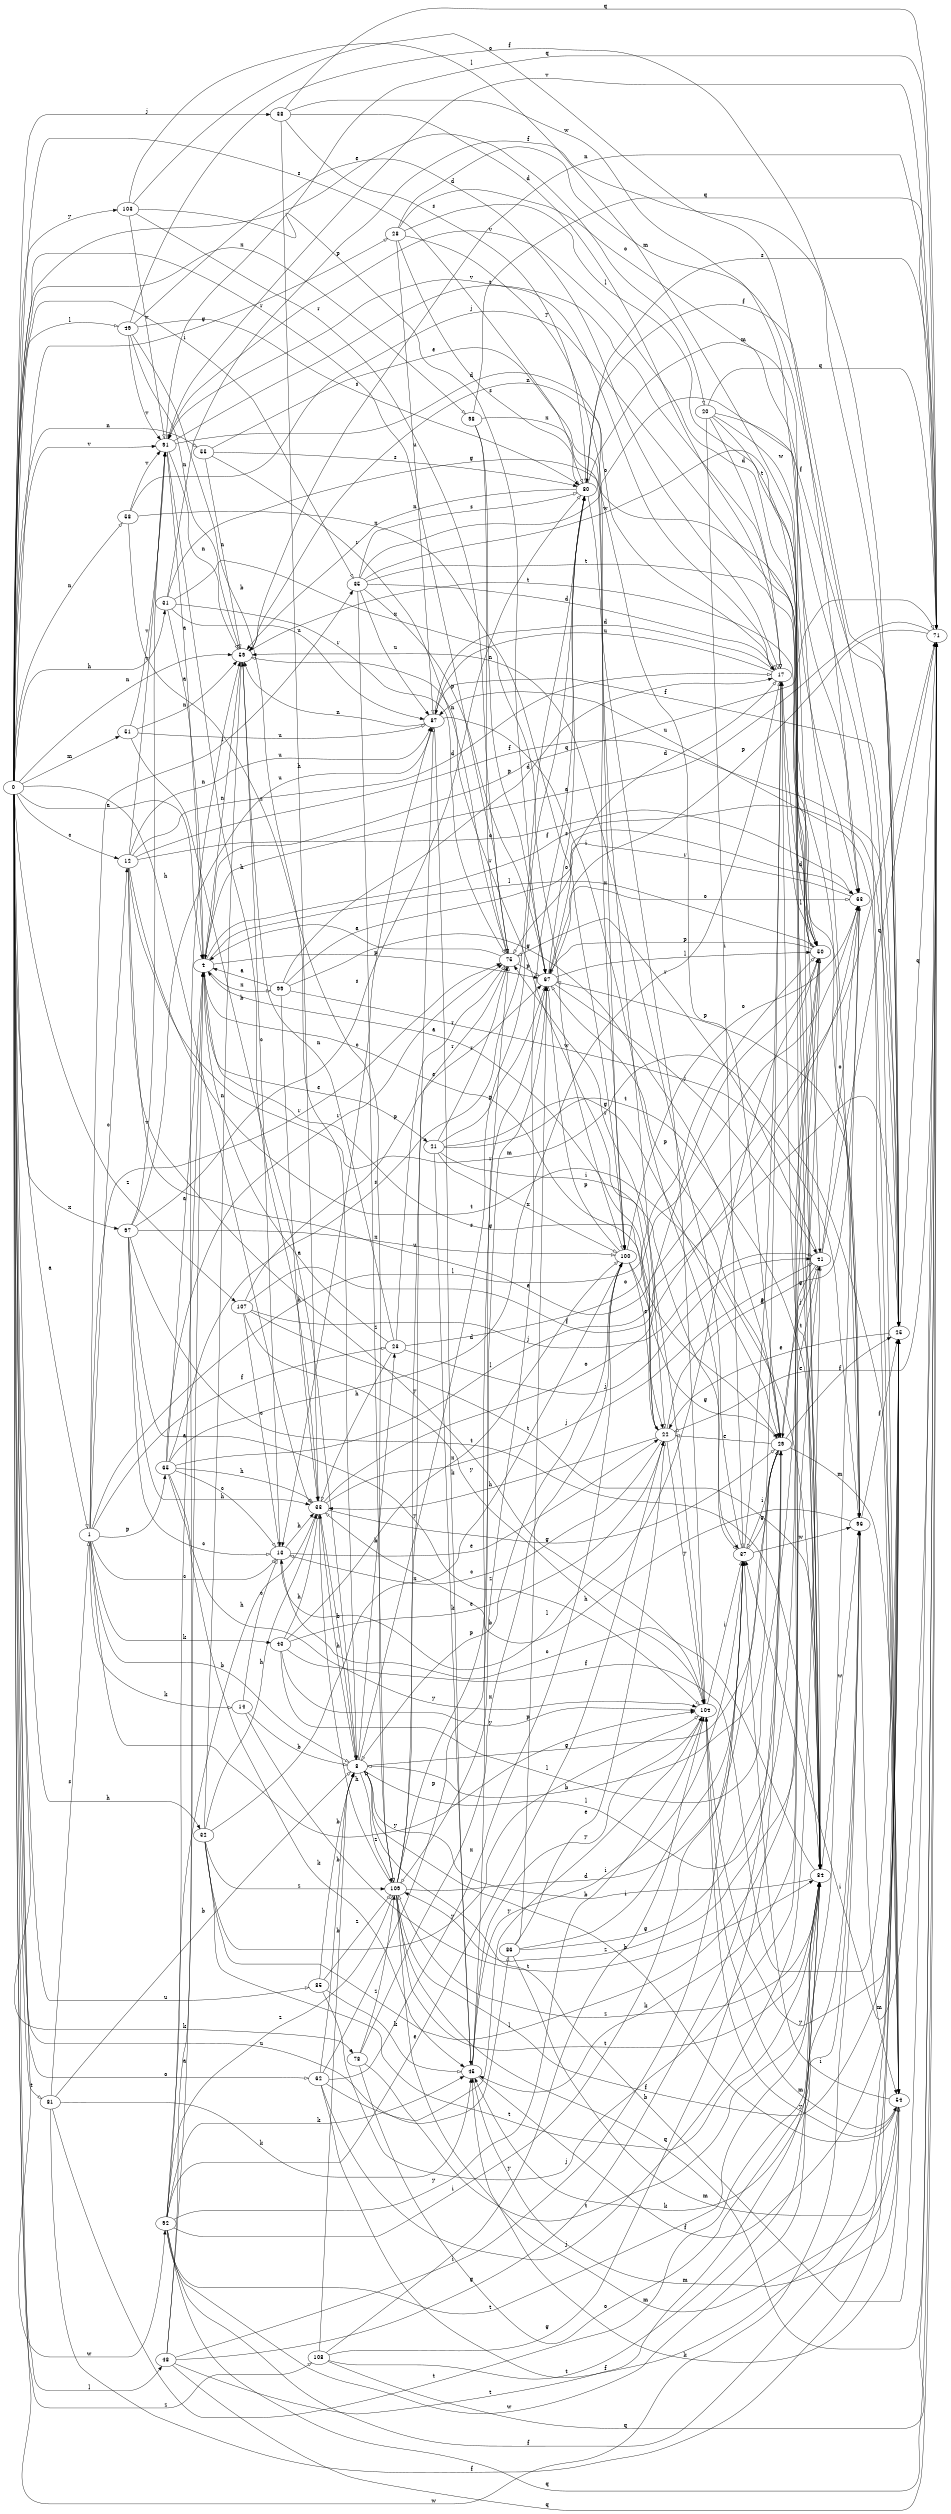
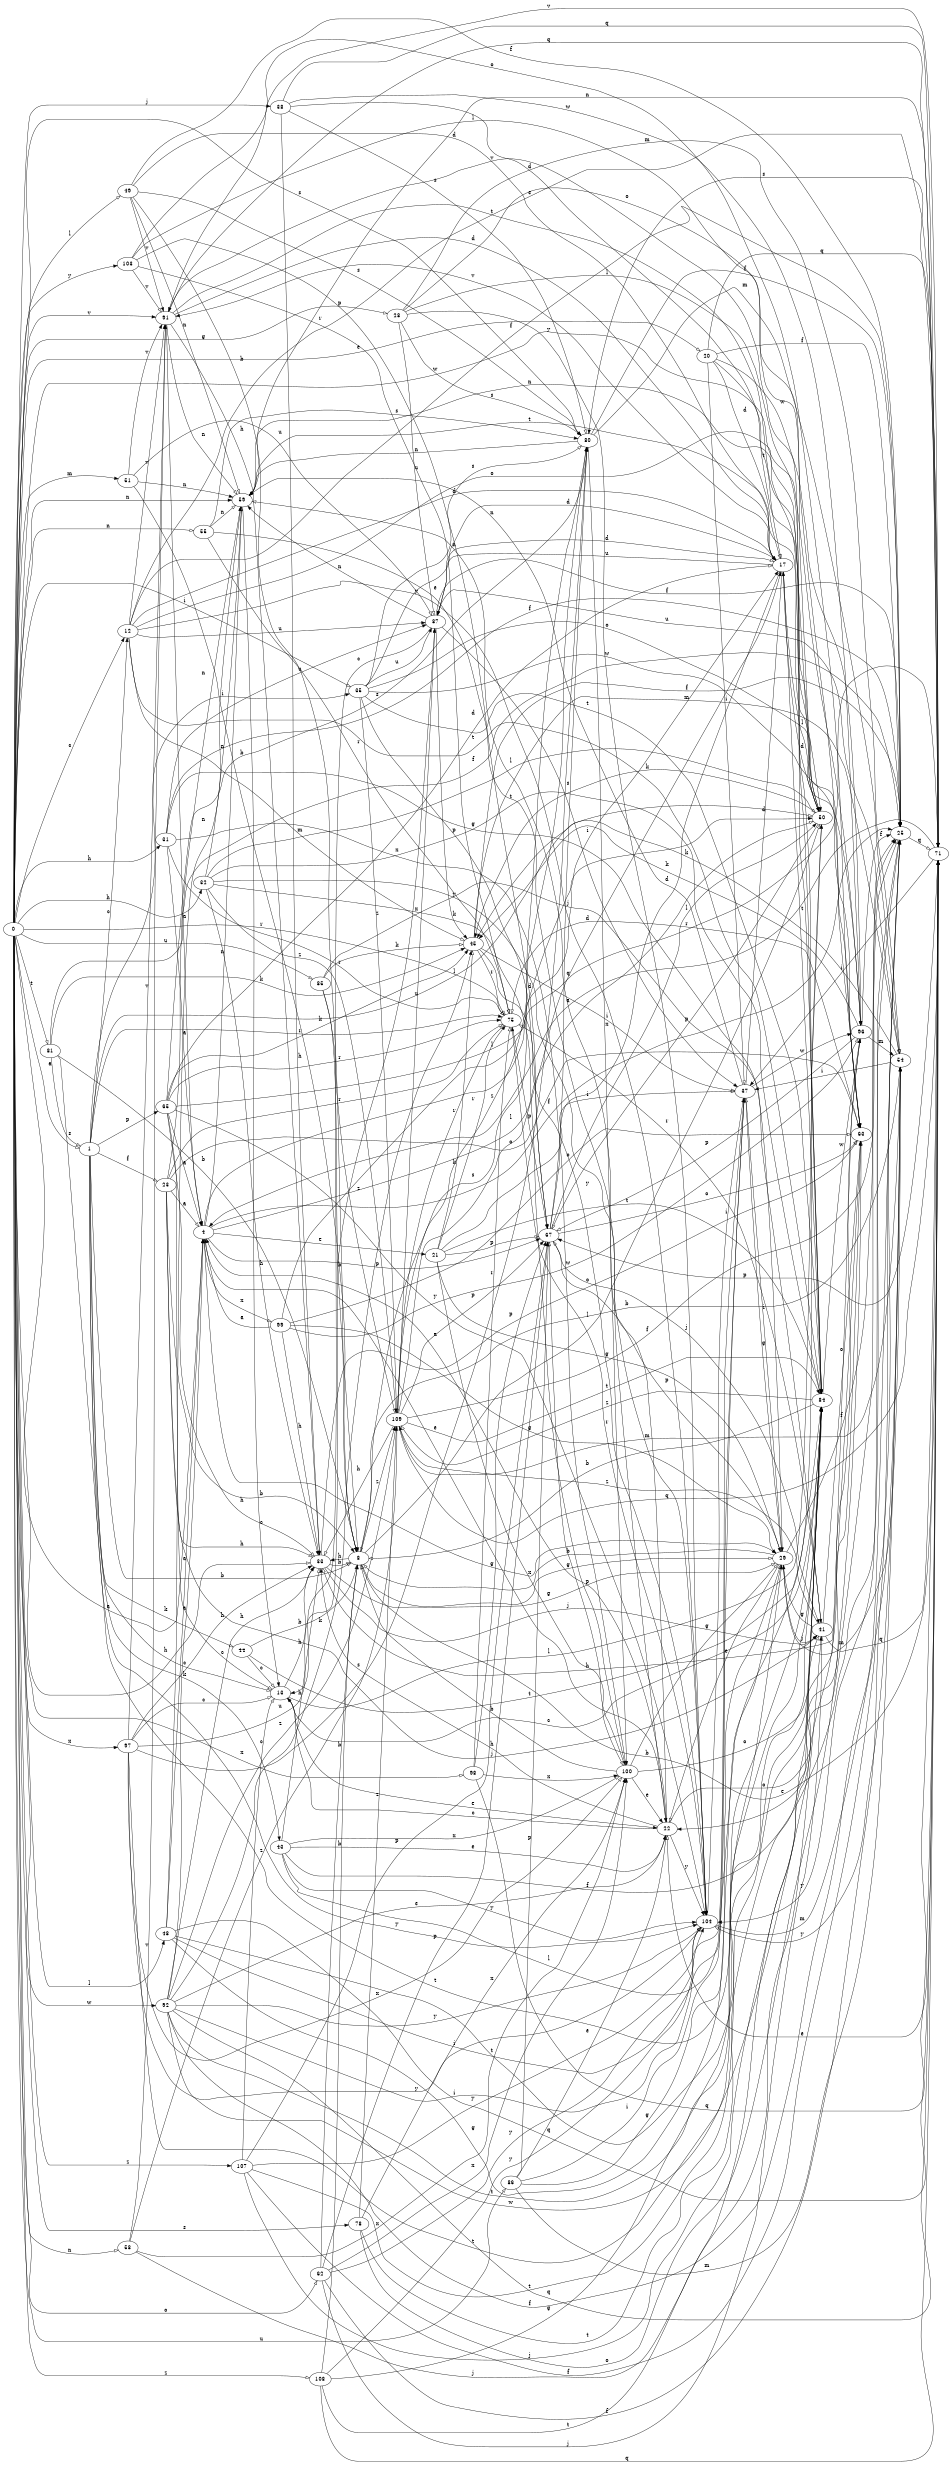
edge "75" -> "4": removed, label "a"
edge "12" -> "54": now "12" -> "45"
edge "8" -> "23": reversed
node "14": label "14" -> "44"
edge "0" -> "78": label "k" -> "s"
